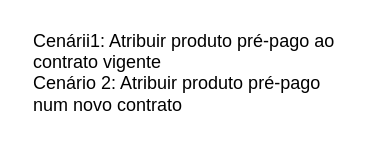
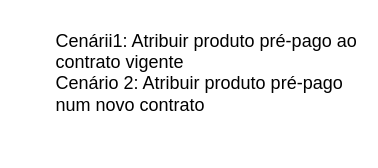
node "Cenárii1: Atribuir produto pré-pago ao contrato vigente Cenário 2: Atribuir produto pré-pago num novo contrato": moved (188, 83) -> (211, 83)
